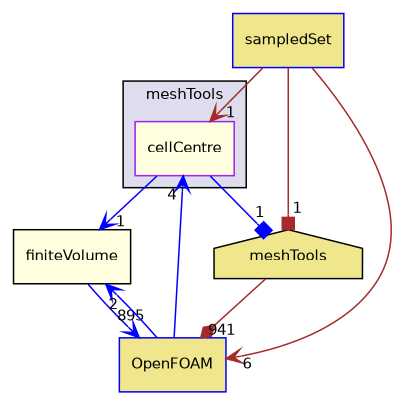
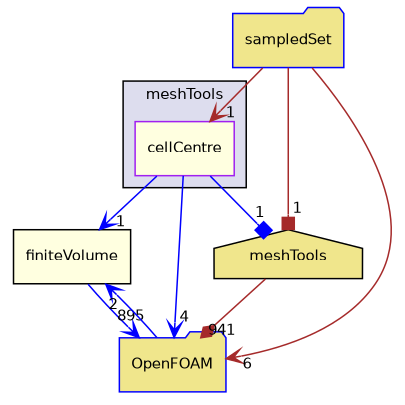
node "sampledSet": shape box -> folder
edge "OpenFOAM" -> "cellCentre": reversed
node "OpenFOAM": shape box -> folder
